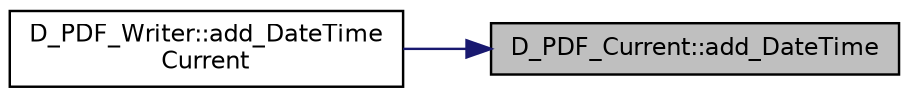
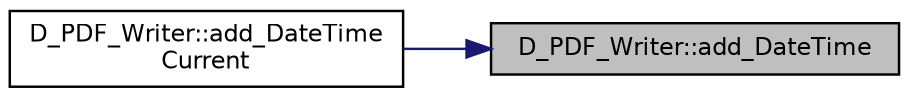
node "D_PDF_Current::add_DateTime": label "D_PDF_Current::add_DateTime" -> "D_PDF_Writer::add_DateTime"
